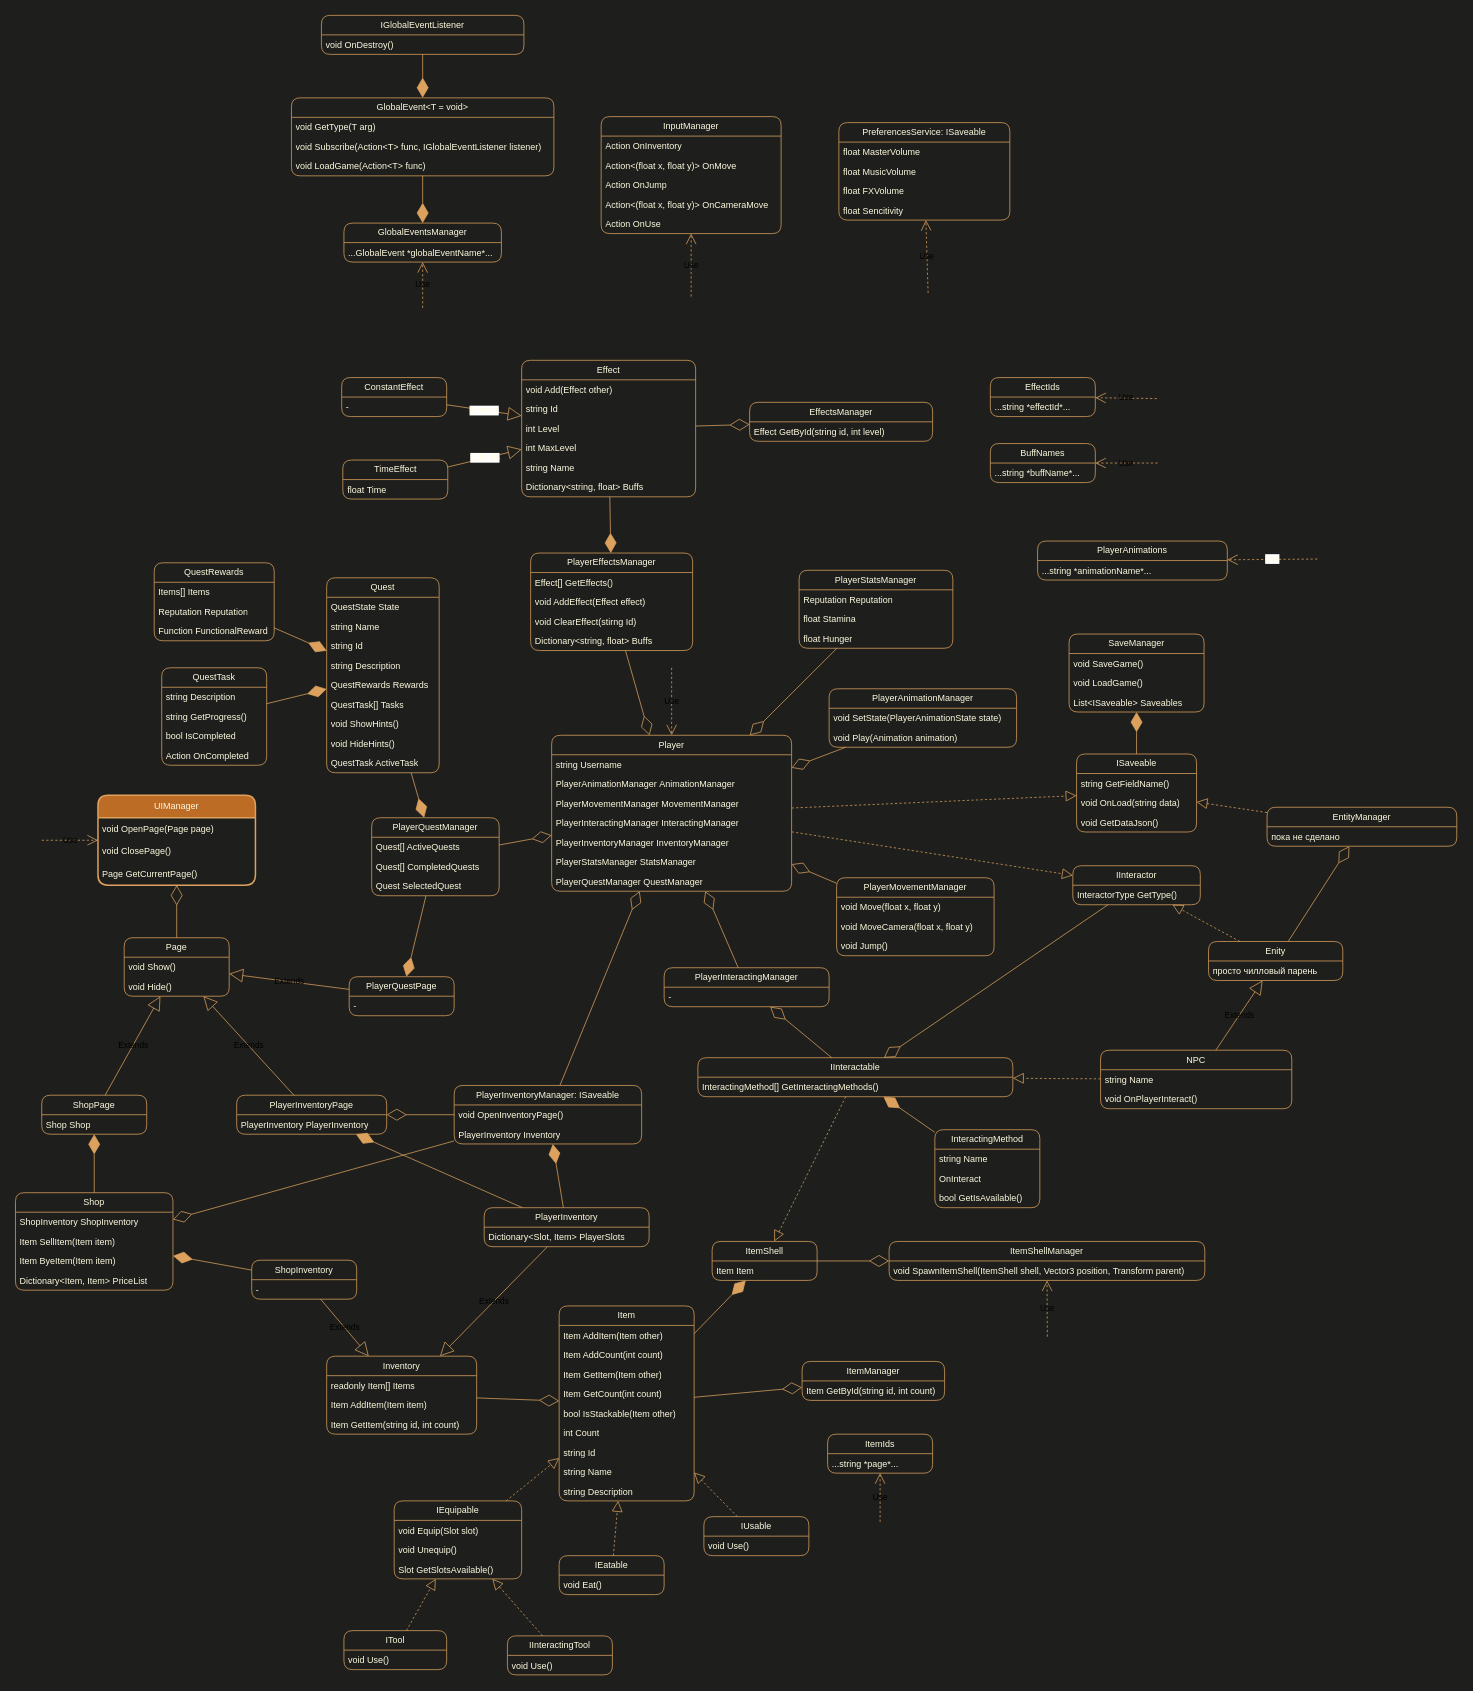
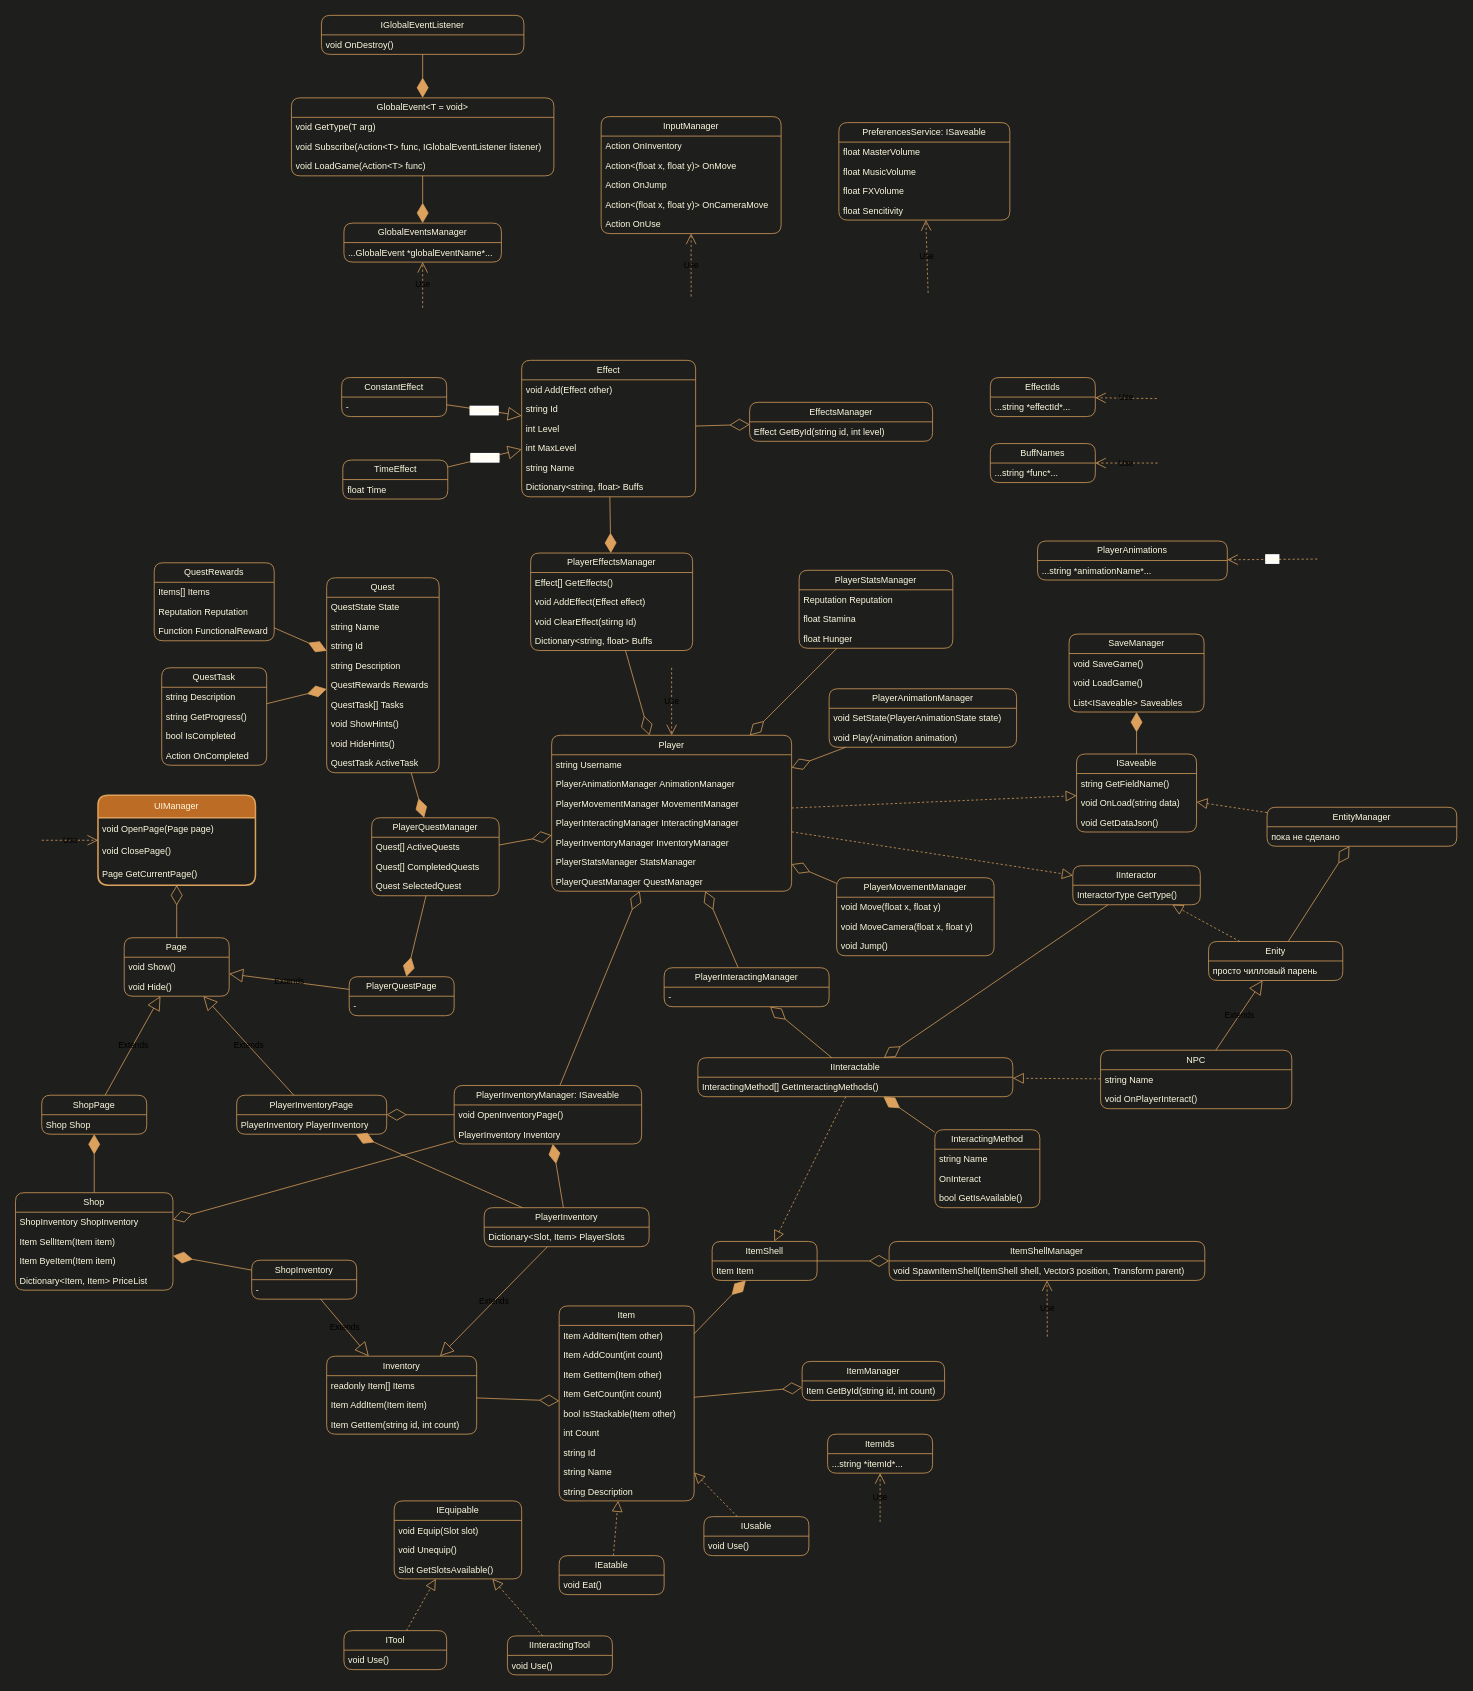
node "...string *buffName*...": label "...string *buffName*..." -> "...string *func*..."
node "...string *page*...": label "...string *page*..." -> "...string *itemId*..."
edge "IEquipable" -> "Item": removed
